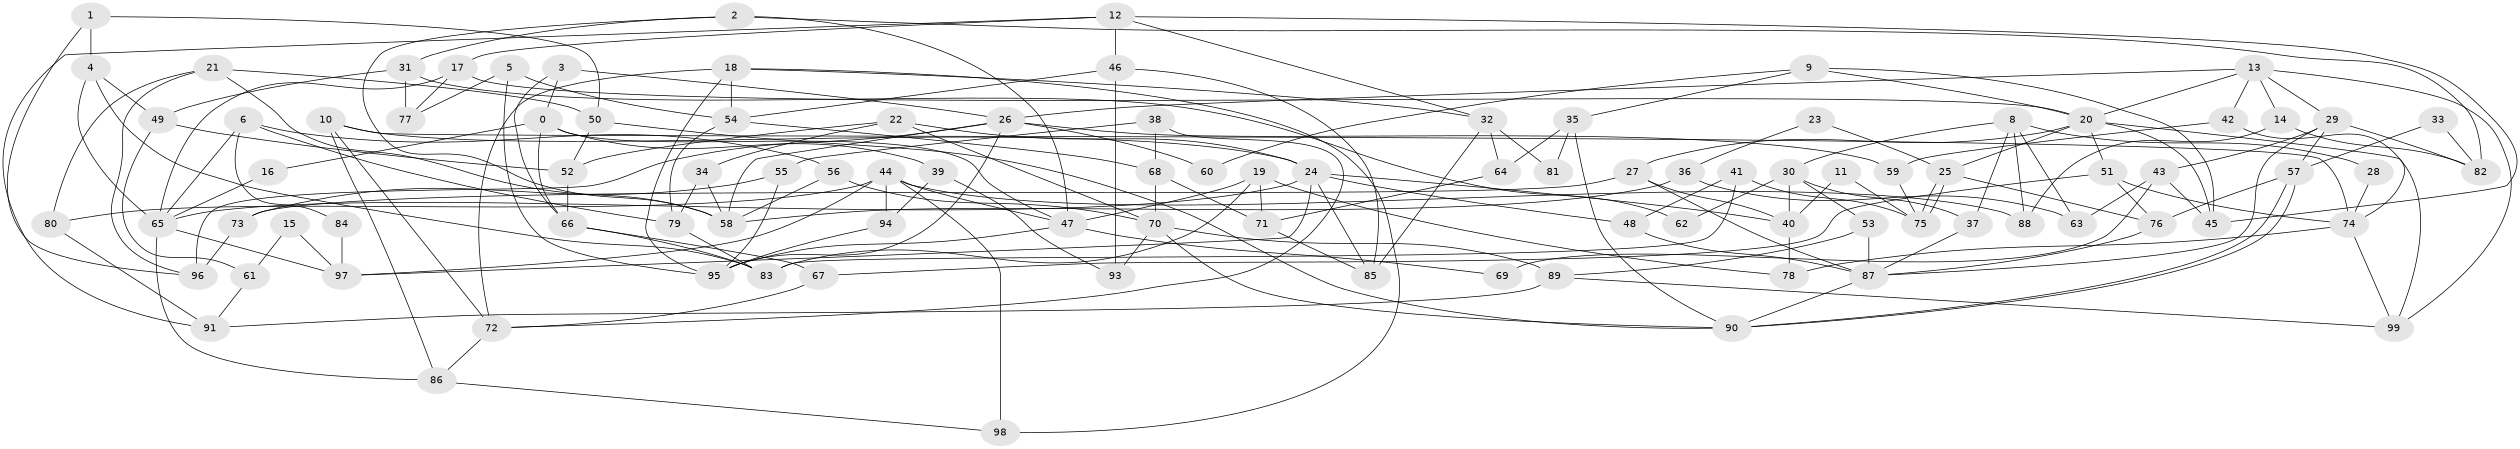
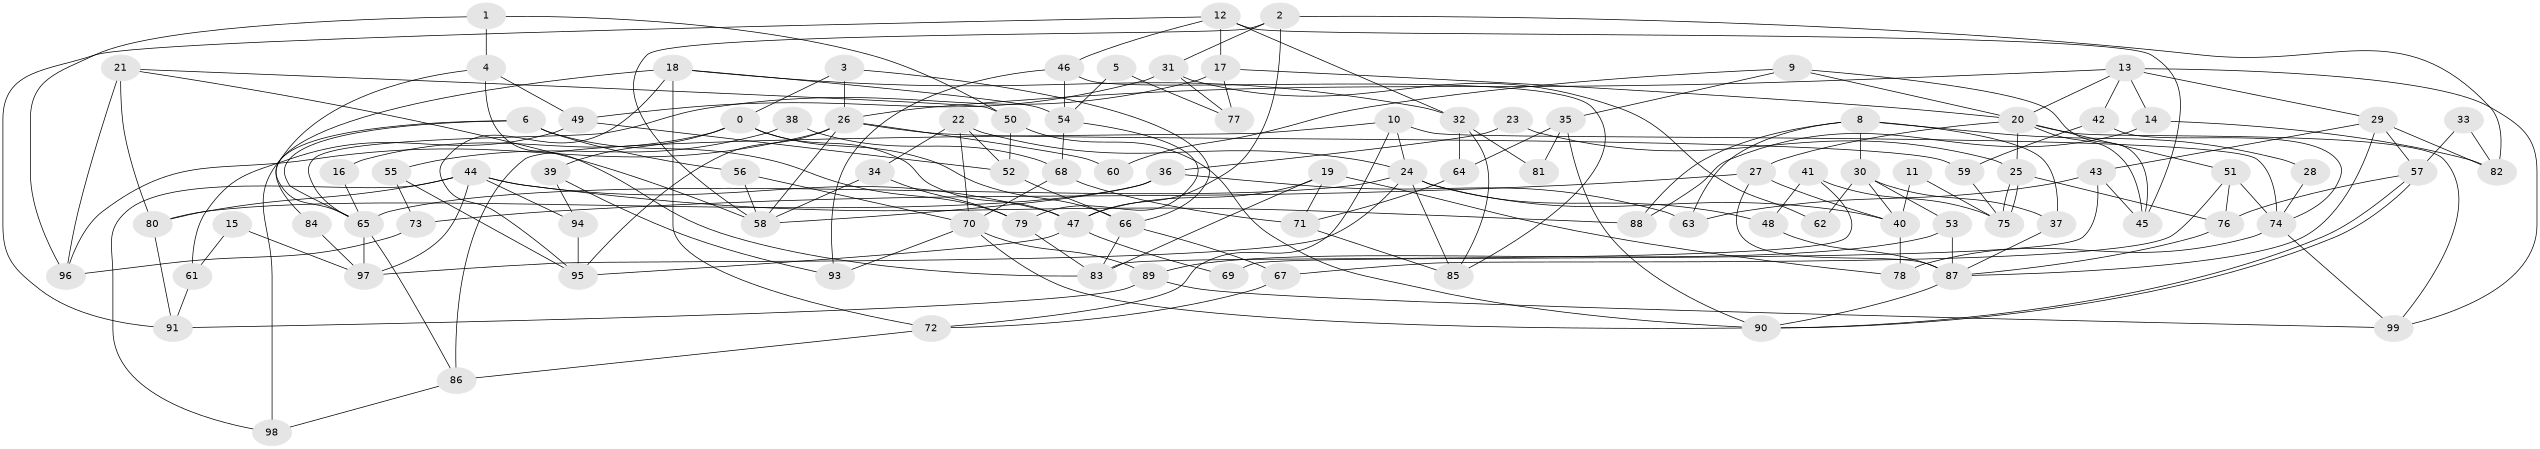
edge "36" -- "80": added
edge "5" -- "95": removed
edge "38" -- "72": removed
